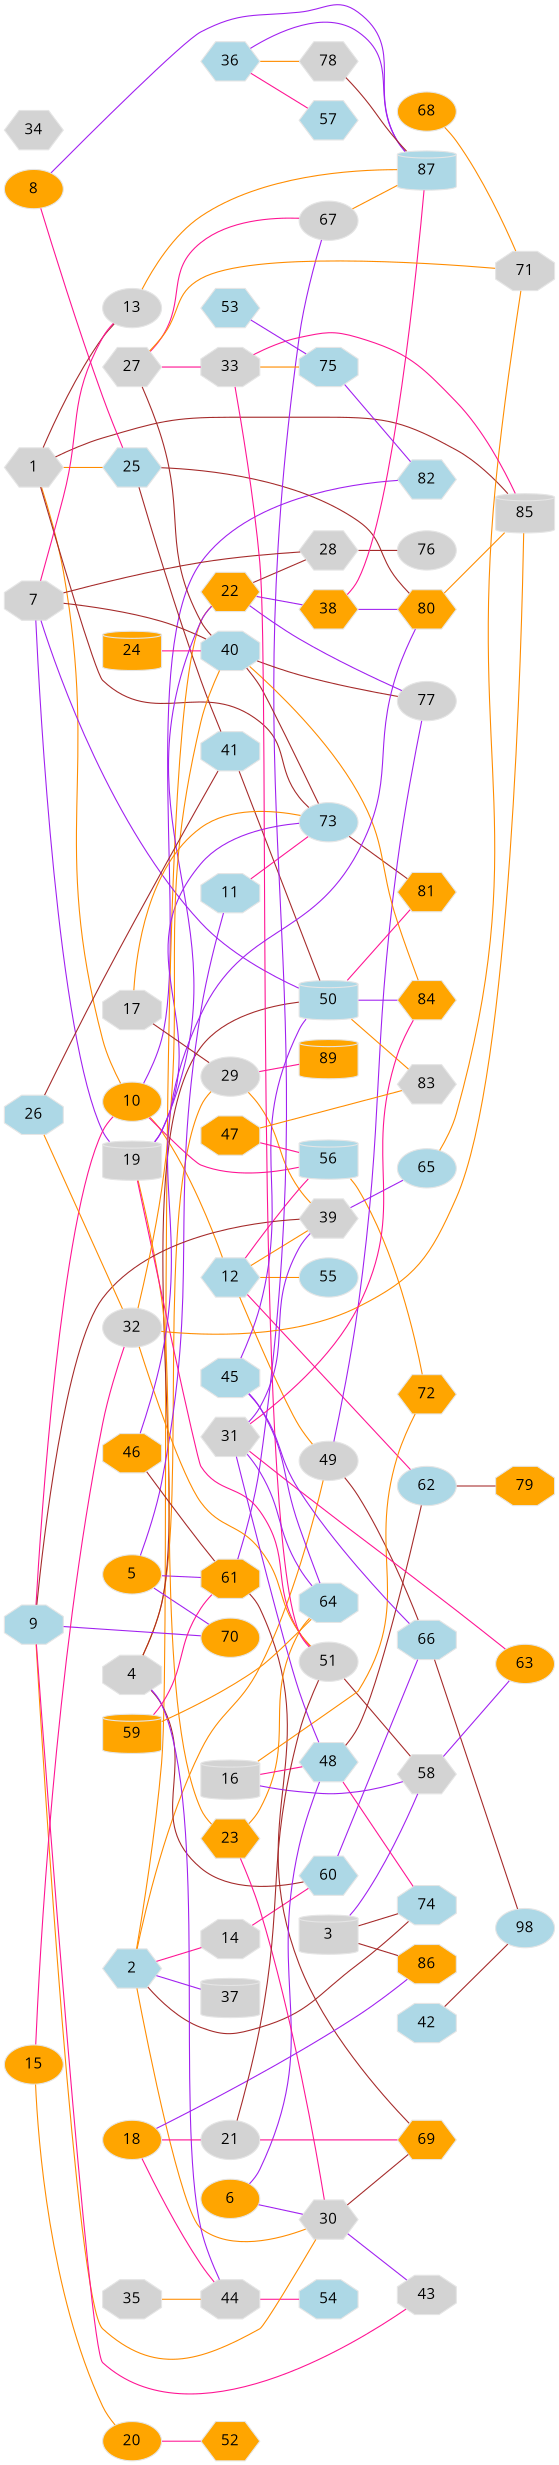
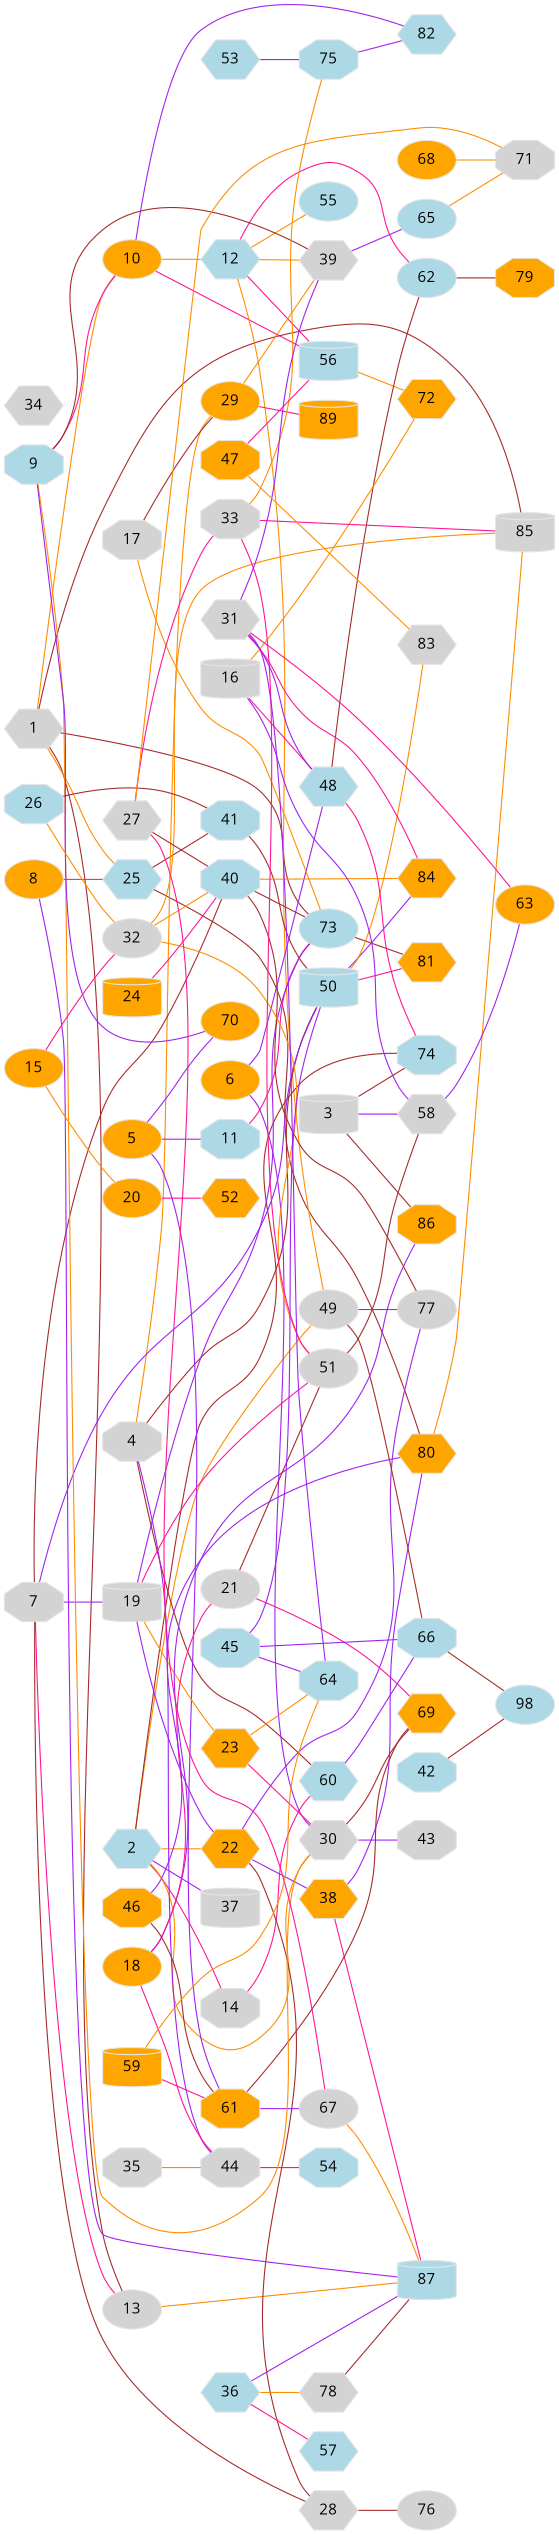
node "29": fillcolor lightgrey -> orange
edge "9" -- "43": removed
